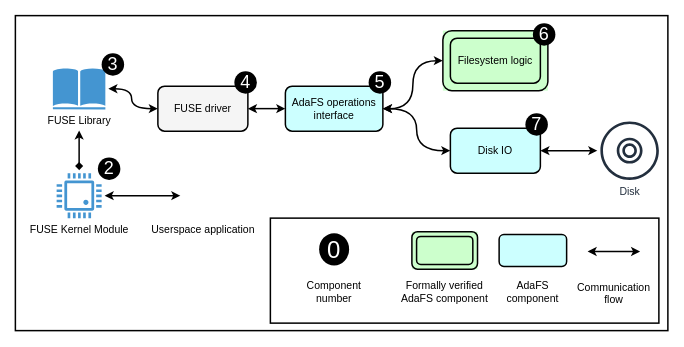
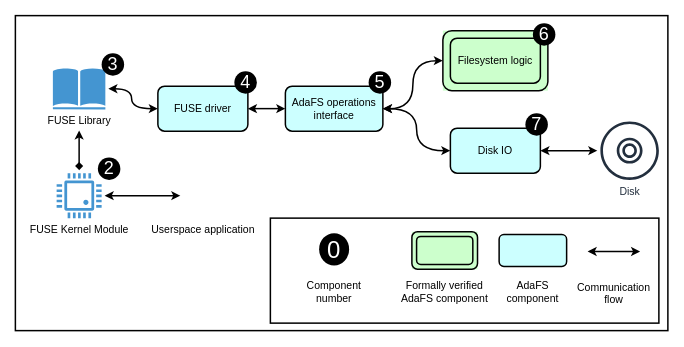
node "FUSE driver": fillcolor #f5f5f5 -> #ccffff
